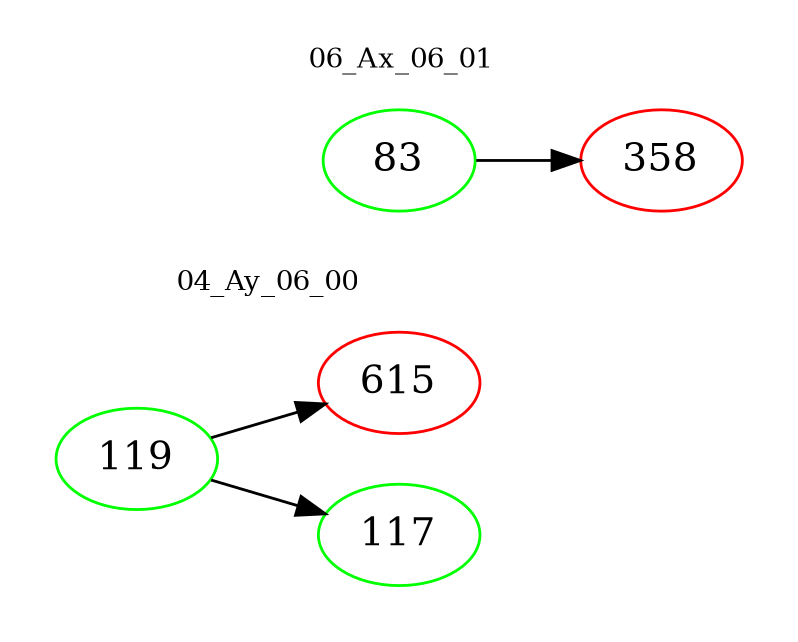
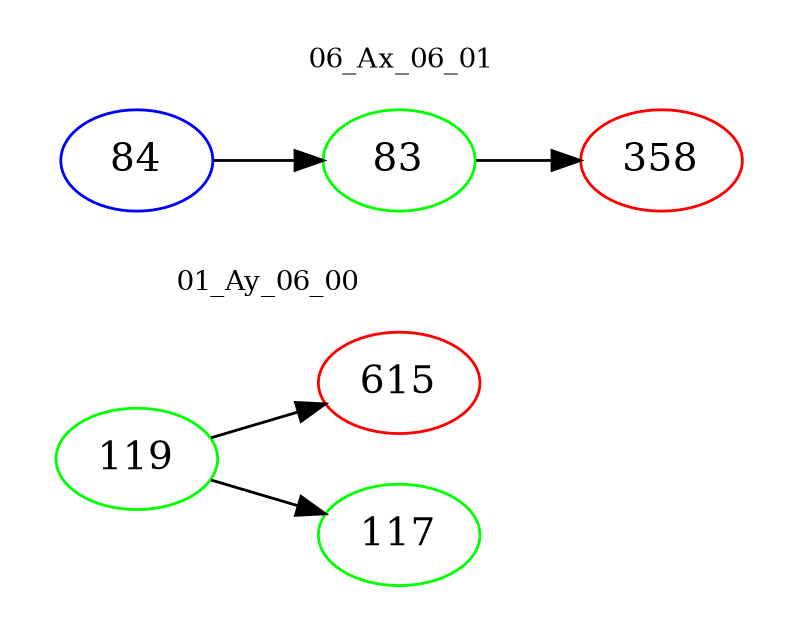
node "84": added
cluster "04_Ay_06_00": label "04_Ay_06_00" -> "01_Ay_06_00"
